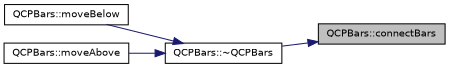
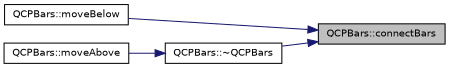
edge "QCPBars::moveBelow" -> "QCPBars::~QCPBars": now "QCPBars::moveBelow" -> "QCPBars::connectBars"
